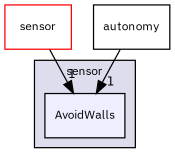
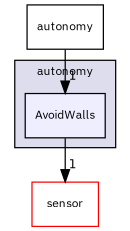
edge "sensor" -> "AvoidWalls": reversed
cluster "sensor": label "sensor" -> "autonomy"
